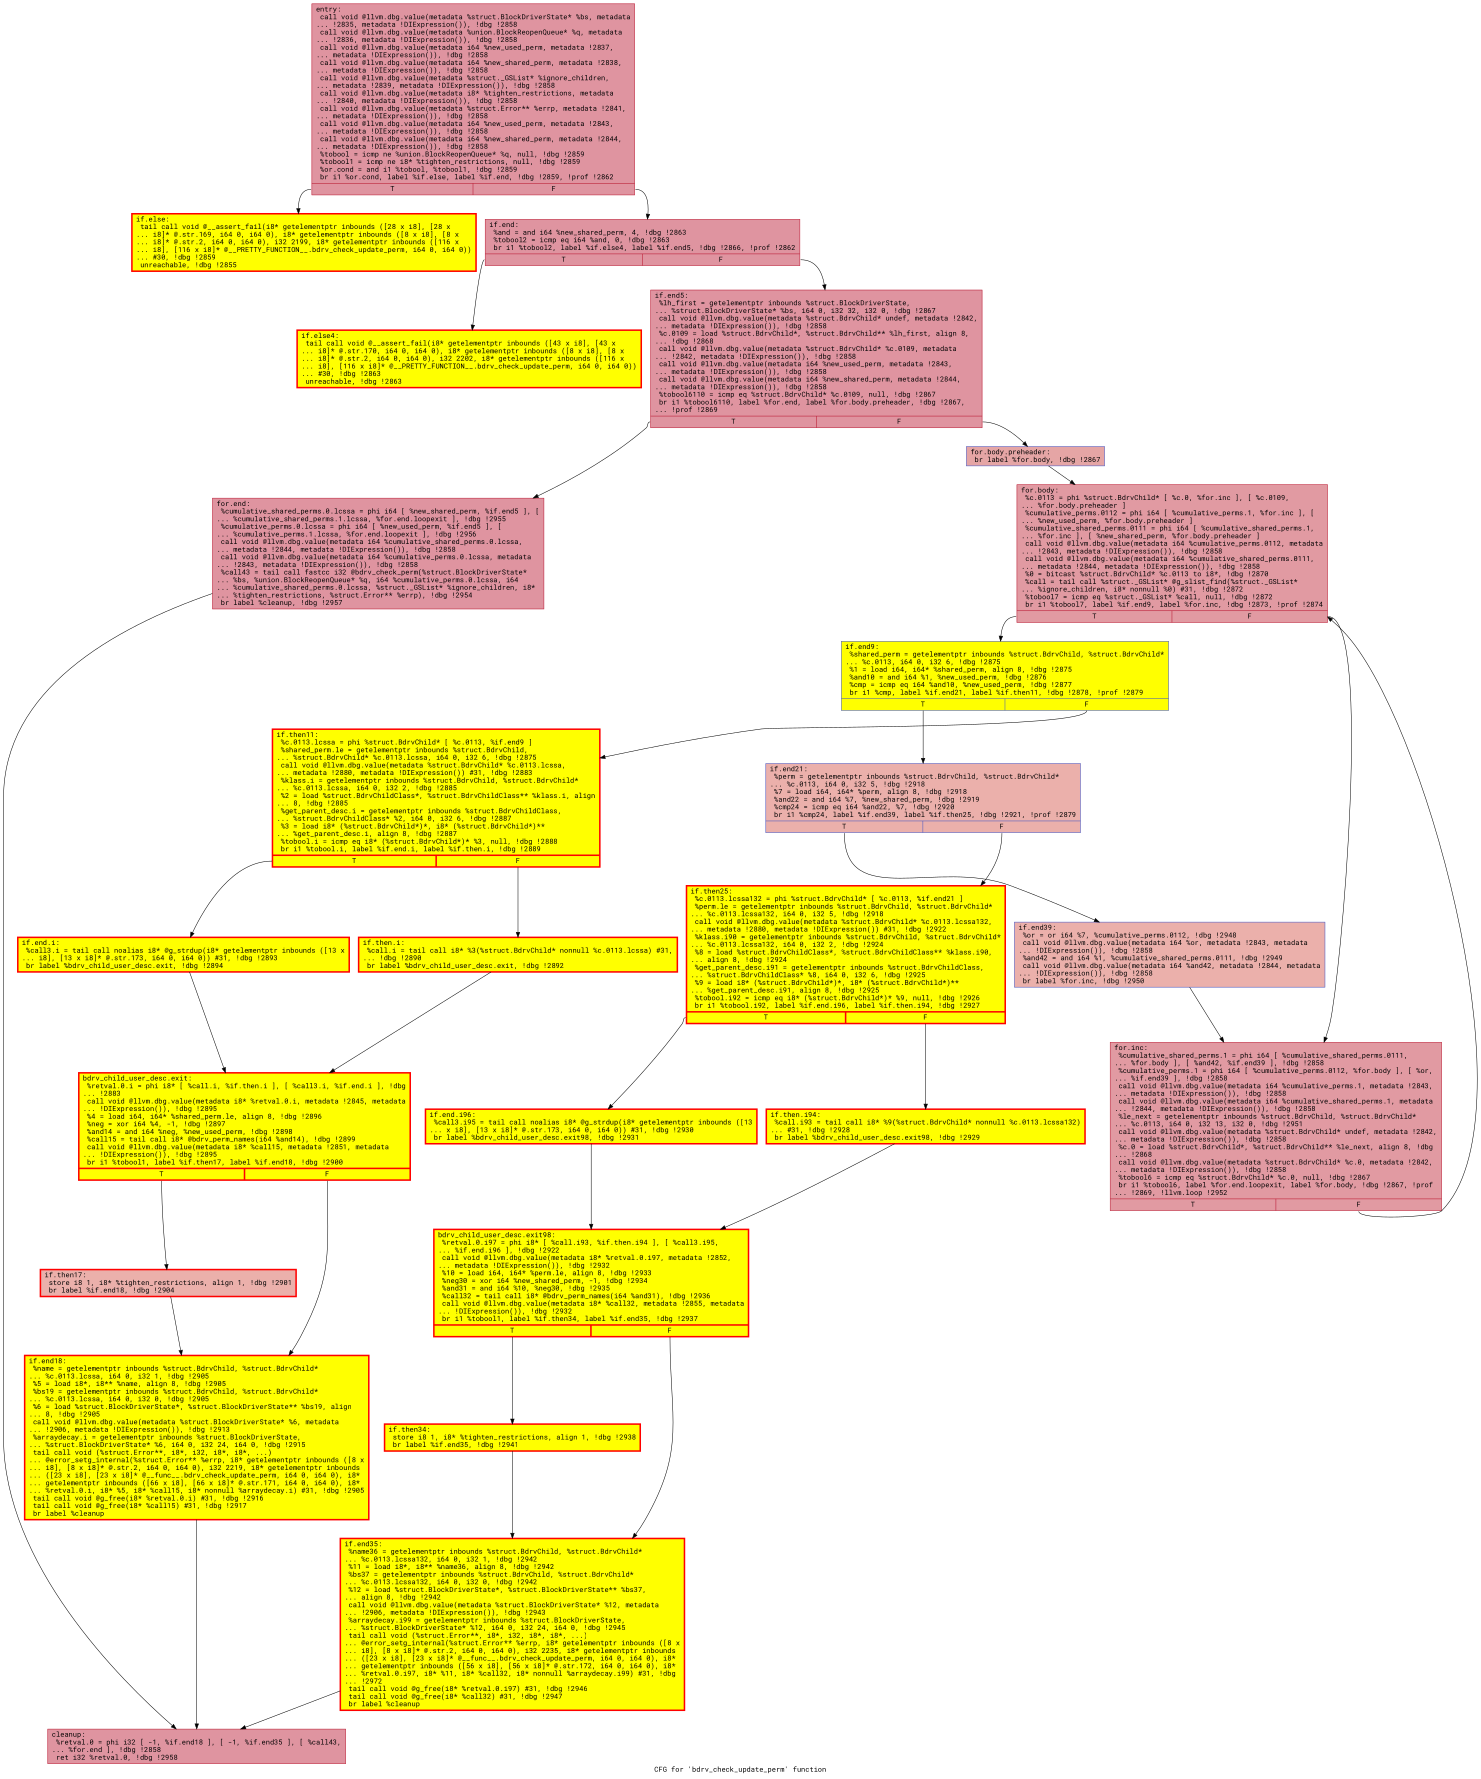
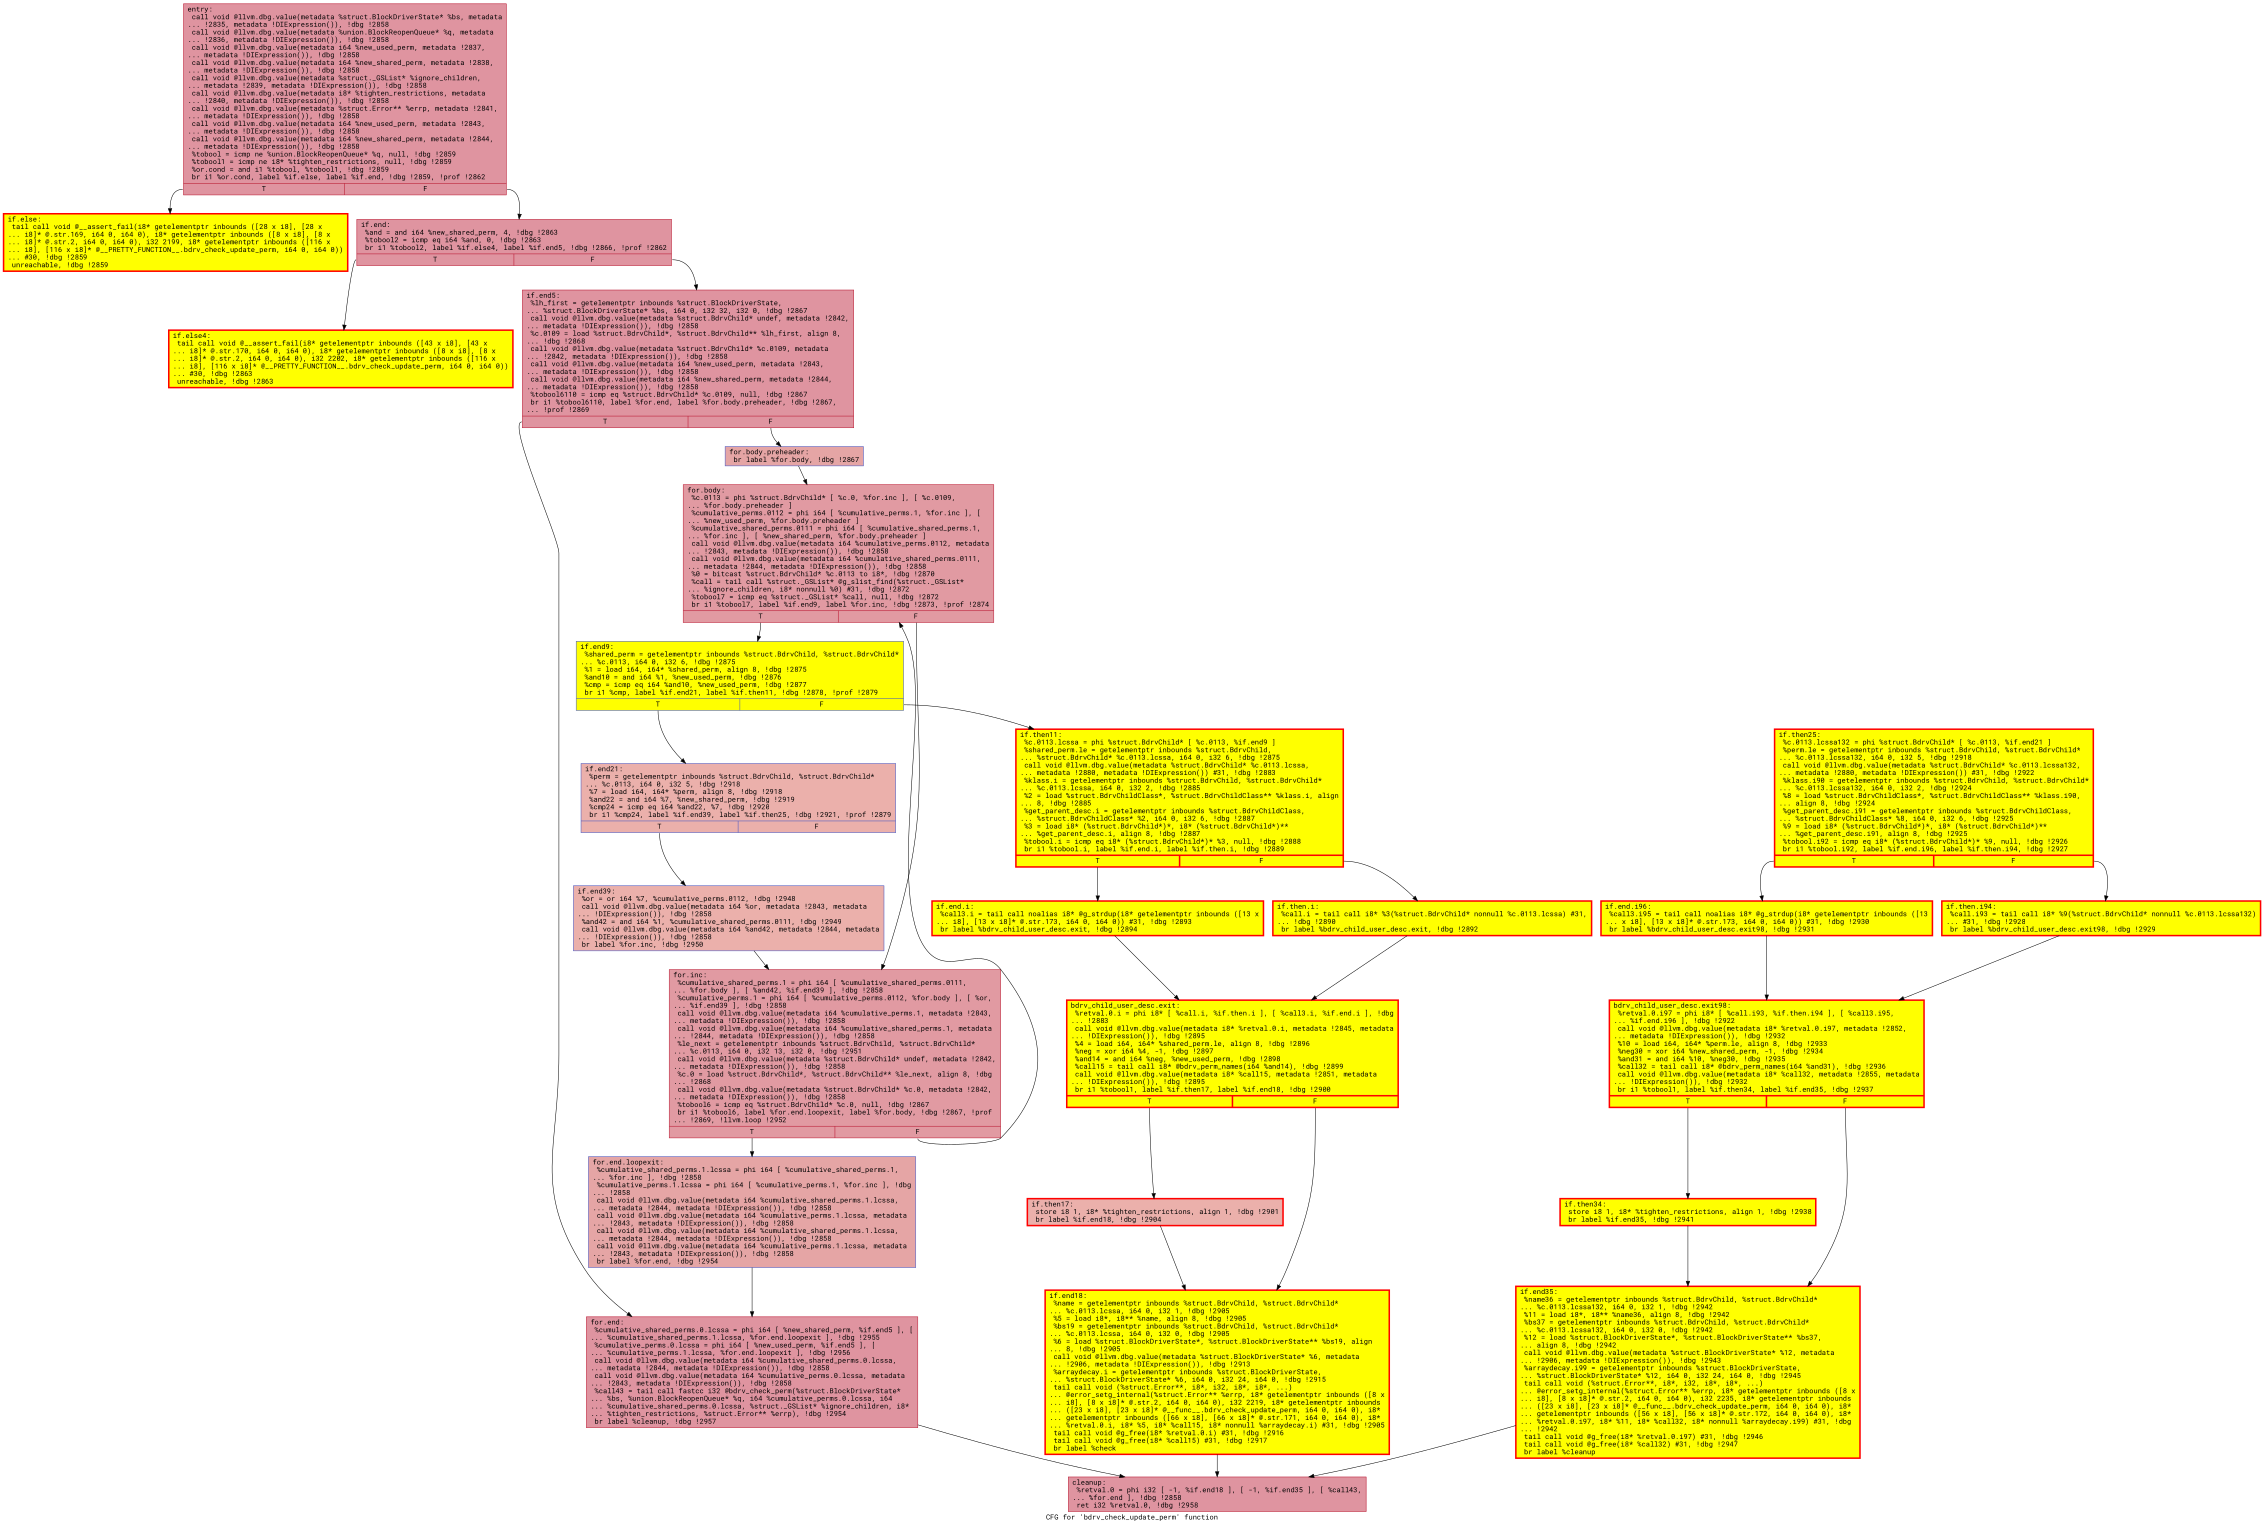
node "if.else:": text "unreachable, !dbg !2855" -> "unreachable, !dbg !2859"
edge "if.end21:" -> "if.then25:": removed
node "for.end.loopexit:": added
node "if.end18:": text "br label %cleanup" -> "br label %check"
node "if.end35:": text "... !2972" -> "... !2942"
